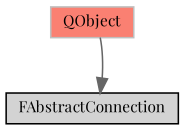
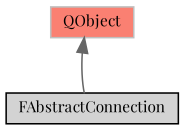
edge "QObject" -> "FAbstractConnection": reversed
